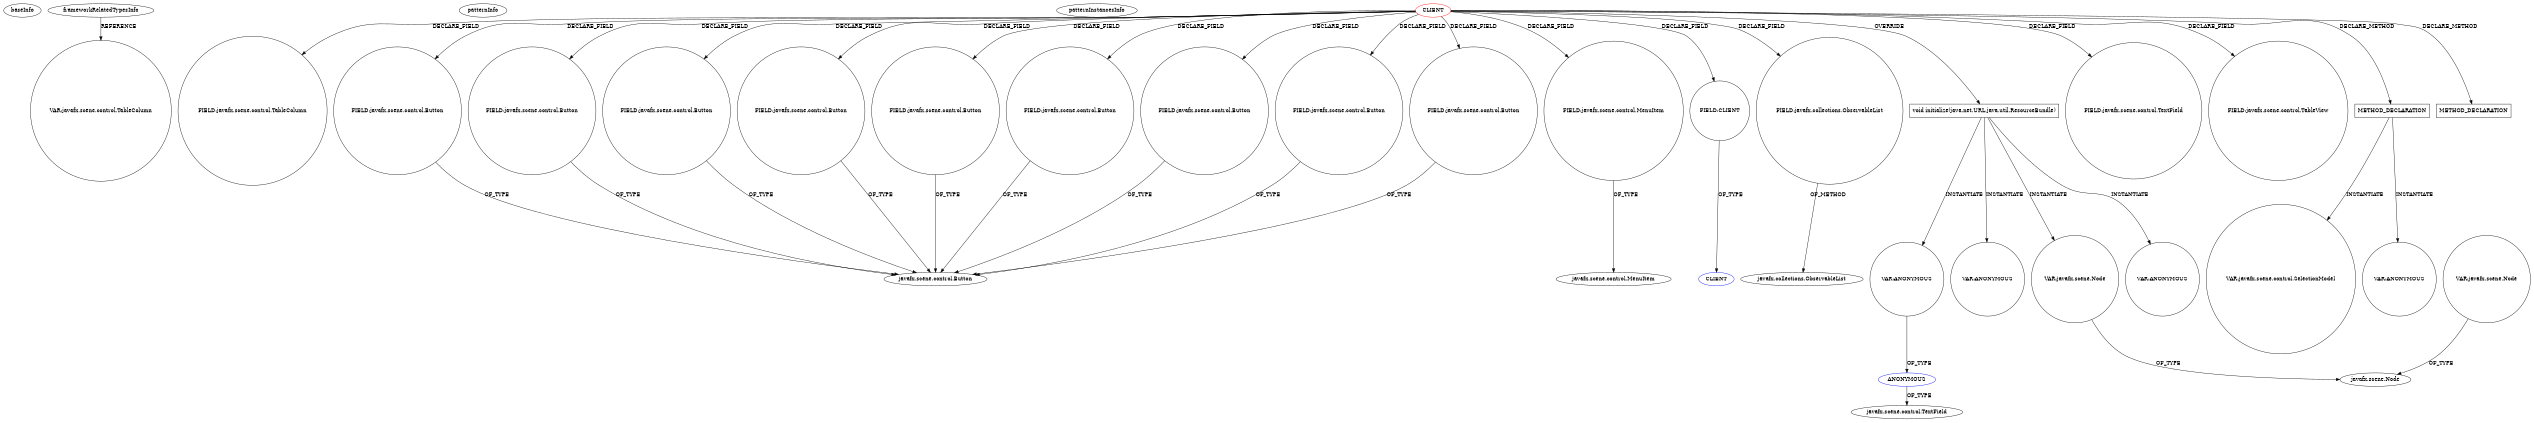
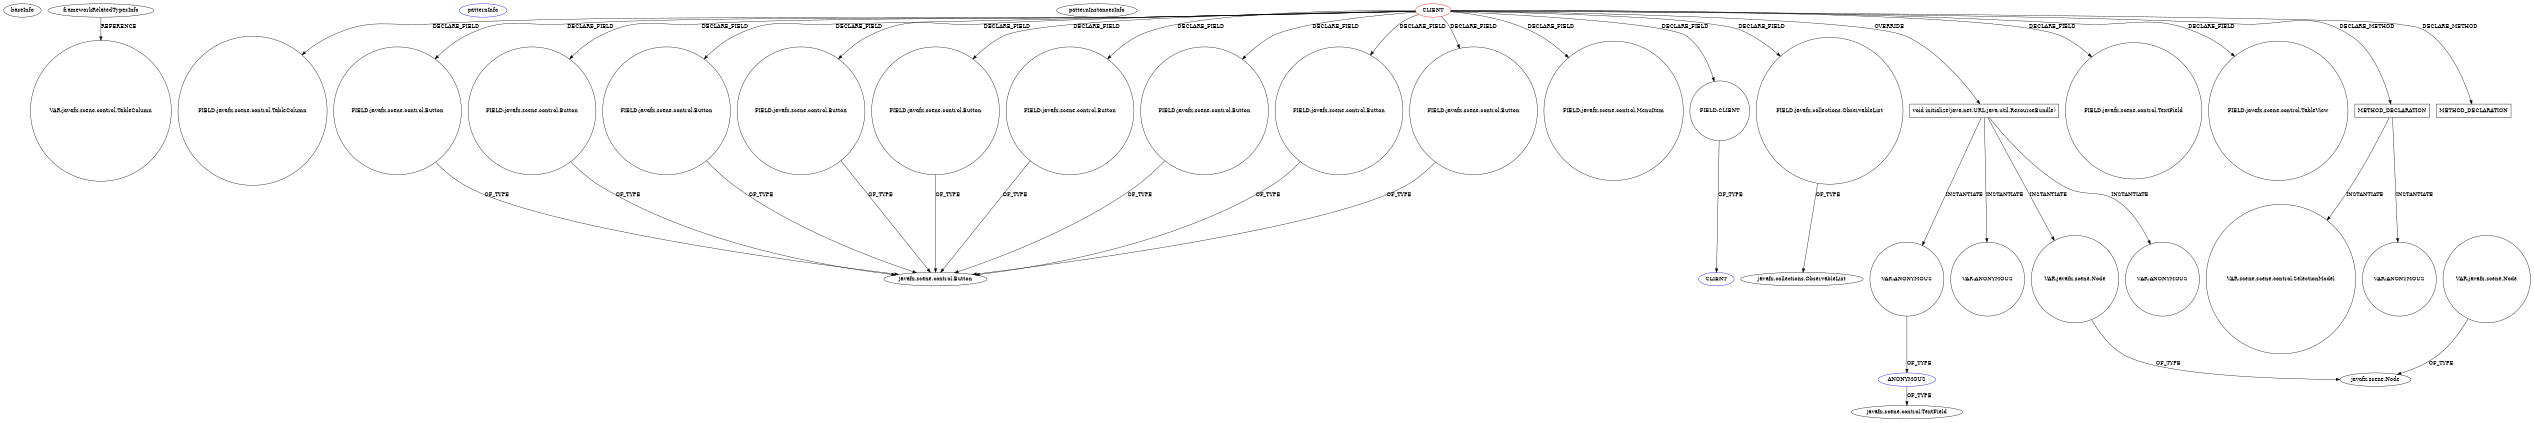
node "patternInfo": color black -> blue
edge "FIELD:javafx.collections.ObservableList" -> "javafx.collections.ObservableList": label "OF_METHOD" -> "OF_TYPE"
node "javafx.scene.control.MenuItem": removed
node "VAR:javafx.scene.control.SelectionModel": label "VAR:javafx.scene.control.SelectionModel" -> "VAR:scene.scene.control.SelectionModel"
